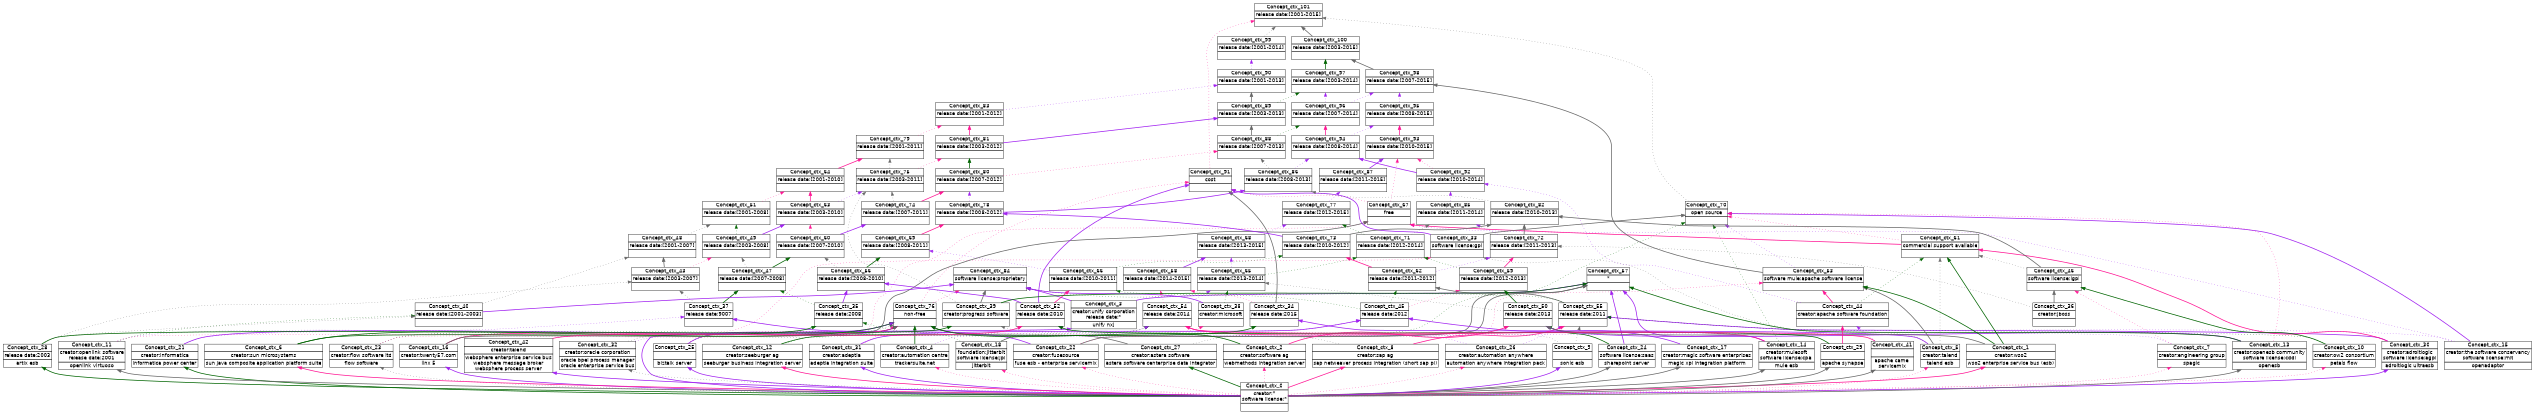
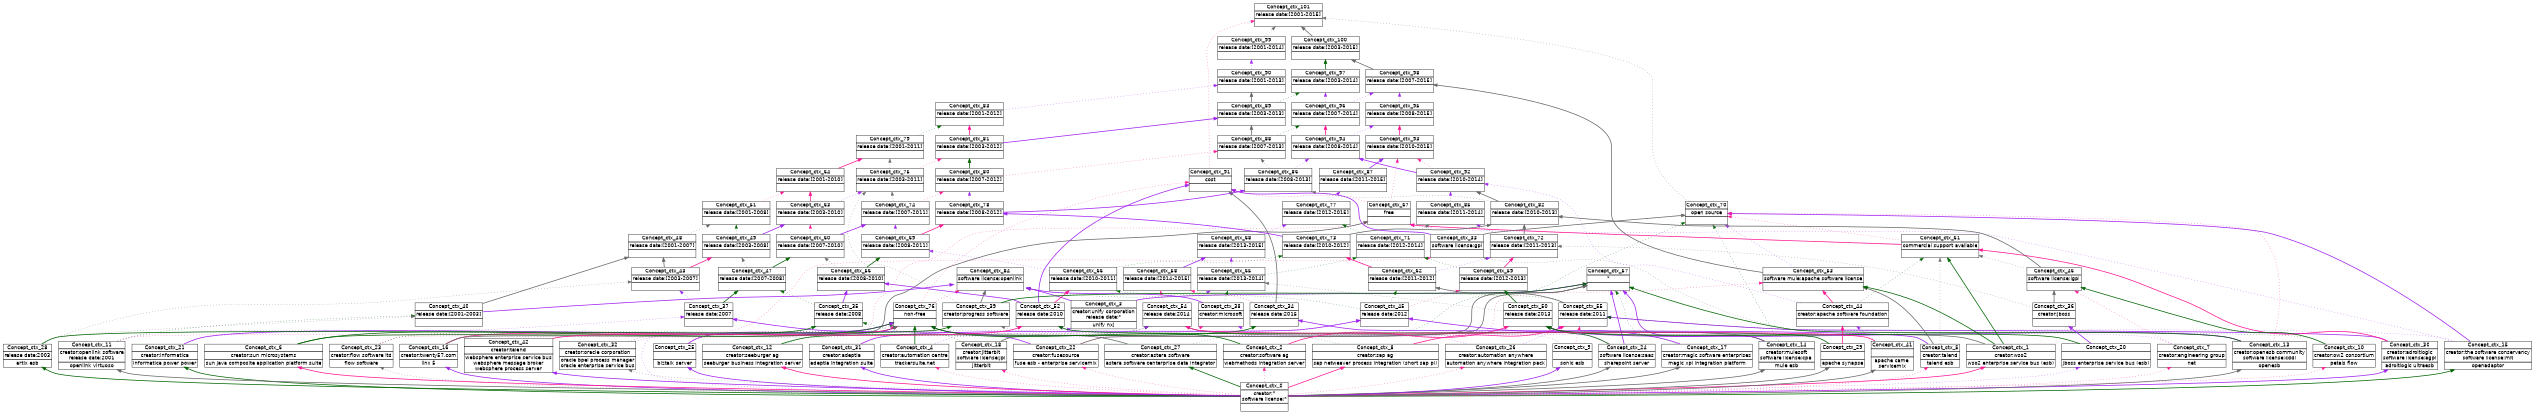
edge "Concept_ctx_79" -> "Concept_ctx_83": color deeppink -> darkgreen
edge "Concept_ctx_74" -> "Concept_ctx_80": style bold -> dotted
edge "Concept_ctx_82" -> "Concept_ctx_92": added
edge "Concept_ctx_69" -> "Concept_ctx_74": added
edge "Concept_ctx_43" -> "Concept_ctx_49": style dotted -> bold
node "Concept_ctx_84": text "software license:proprietary" -> "software license:openlink"
edge "Concept_ctx_40" -> "Concept_ctx_48": style dotted -> bold
edge "Concept_ctx_37" -> "Concept_ctx_43": color gray40 -> purple
node "Concept_ctx_37": text "release date:9007" -> "release date:2007"
edge "Concept_ctx_17" -> "Concept_ctx_57": added
edge "Concept_ctx_14" -> "Concept_ctx_54": color deeppink -> gray40
edge "Concept_ctx_24" -> "Concept_ctx_38": added
edge "Concept_ctx_9" -> "Concept_ctx_55": color gray40 -> deeppink
node "Concept_ctx_18": text "foundation:jitterbit" -> "creator:jitterbit"
node "Concept_ctx_20": added
node "Concept_ctx_21": text "informatica power center" -> "informatica power power"
node "Concept_ctx_7": text "spagic" -> "net"
edge "Concept_ctx_0" -> "Concept_ctx_3": style bold -> dotted
edge "Concept_ctx_0" -> "Concept_ctx_15": added
